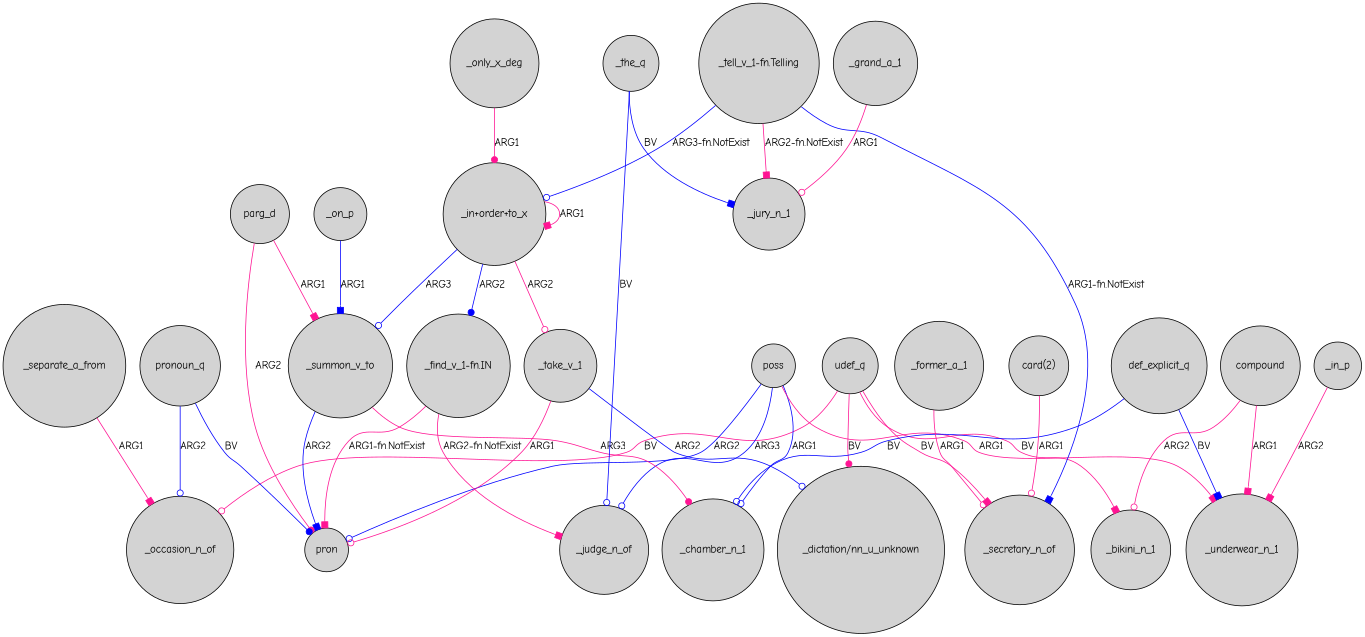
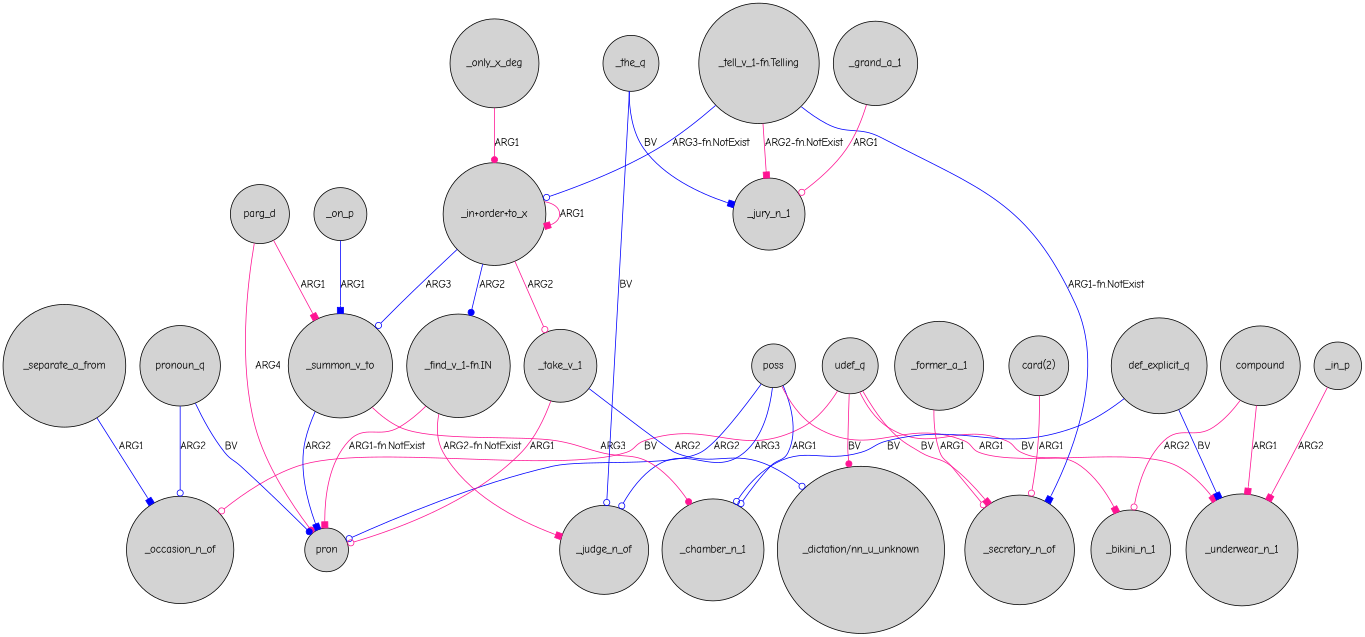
edge "parg_d" -> "pron": label "ARG2" -> "ARG4"
edge "_separate_a_from" -> "_occasion_n_of": color deeppink -> blue
